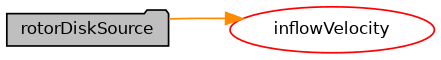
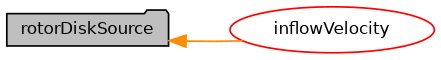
edge "rotorDiskSource" -> "inflowVelocity": reversed
